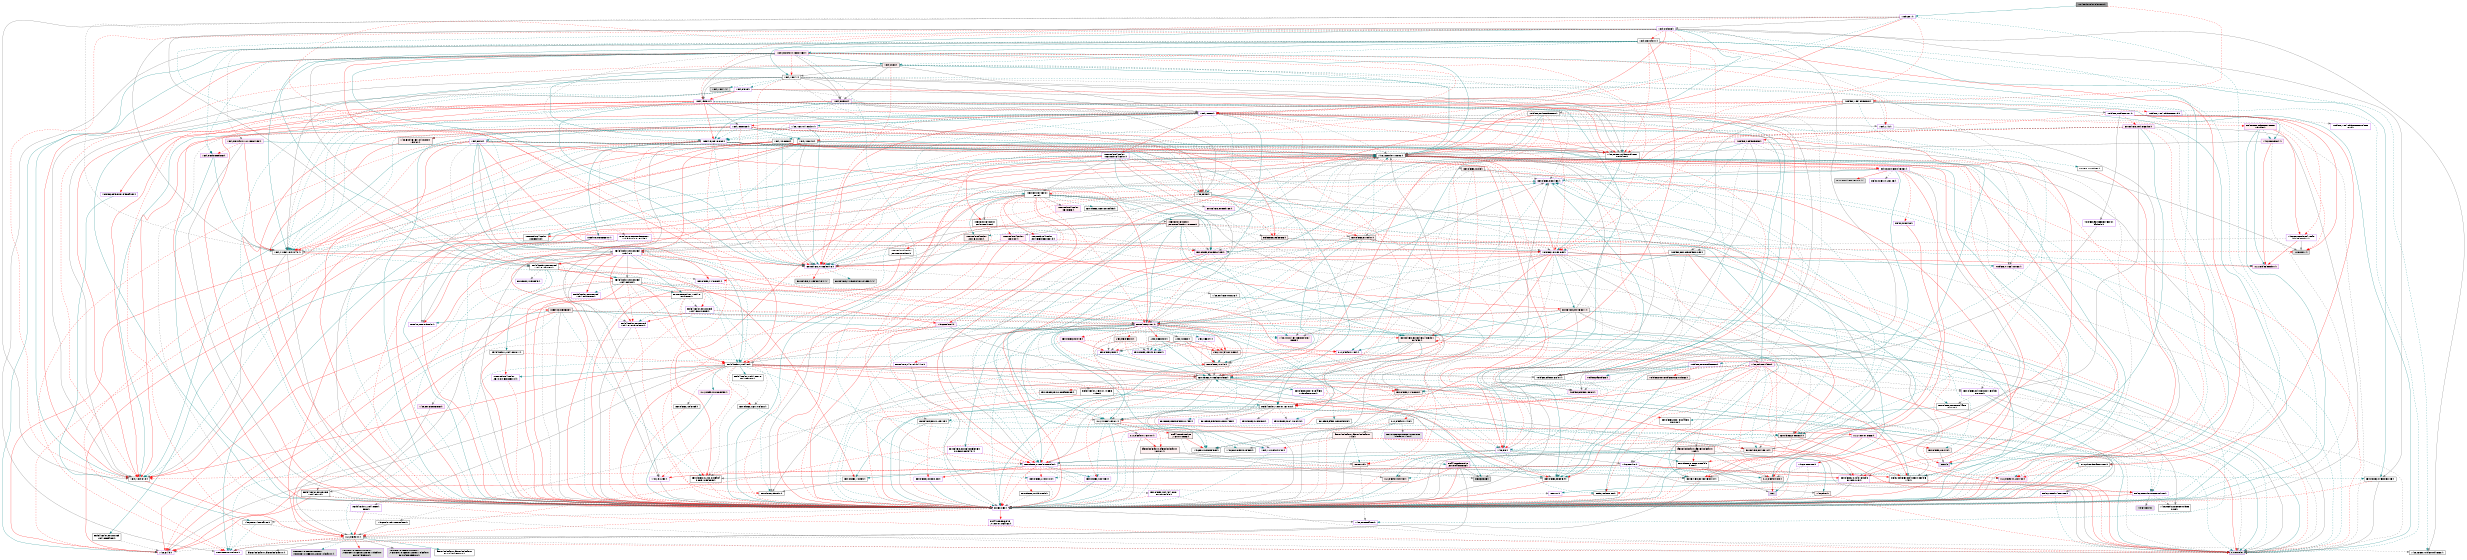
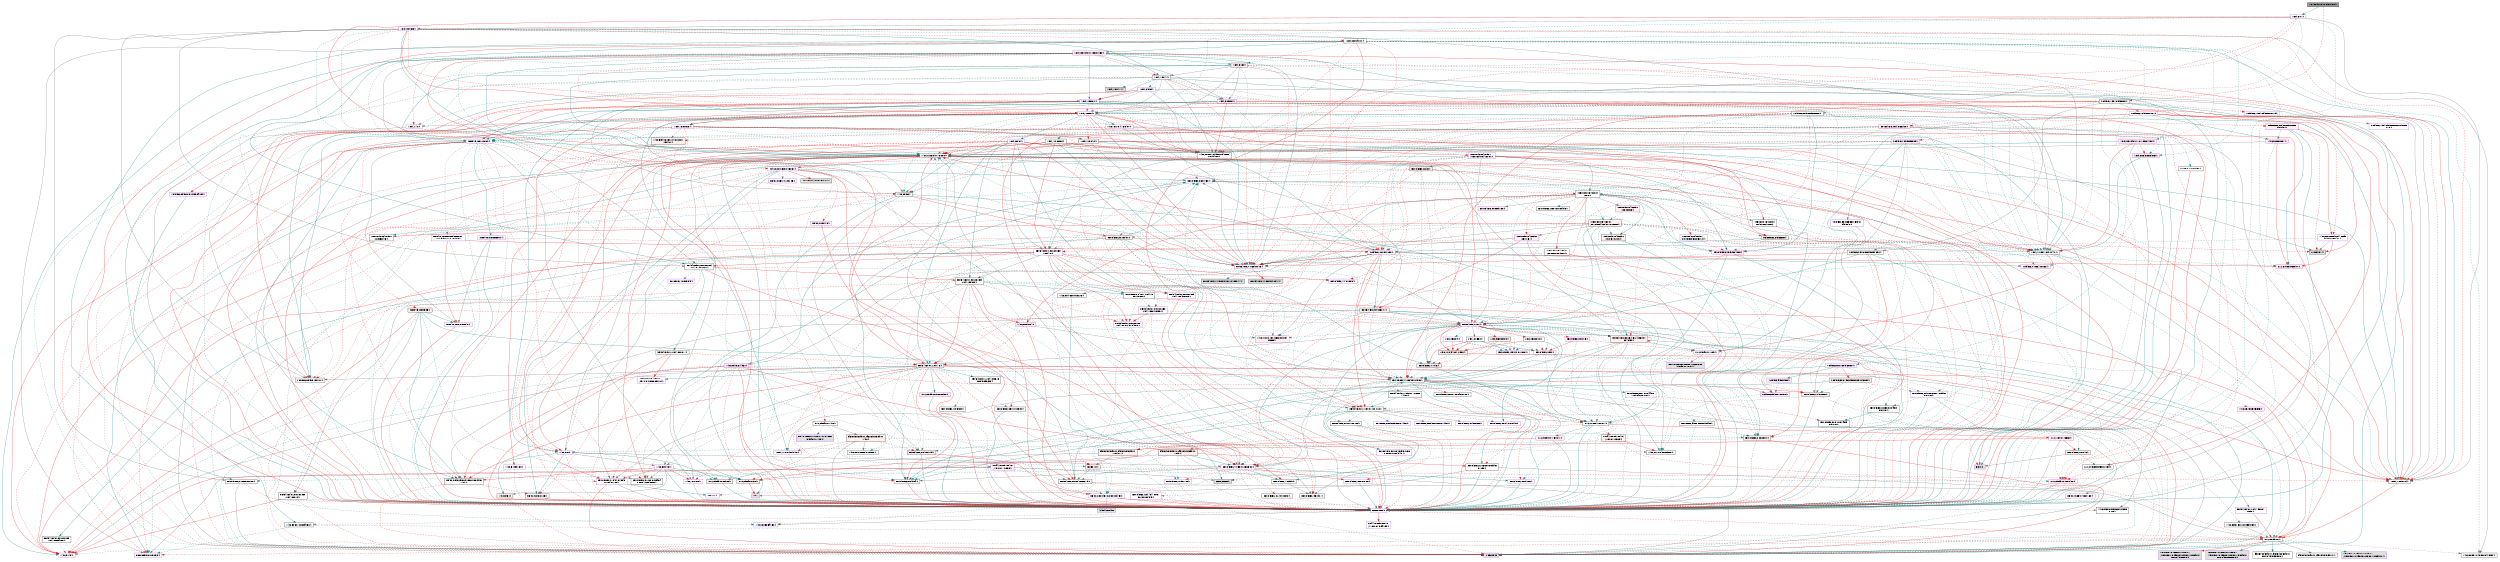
edge "Internationalization /Internationalization.h" -> "HAL/PlatformMisc.h": now "Misc/AssertionMacros.h" -> "HAL/PlatformMisc.h"
edge "Templates/SharedPointer.h" -> "CoreTypes.h": color red -> teal
node "Containers/AllowShrinking.h": removed
node "COMPILED_PLATFORM_HEADER (PlatformMath.h)": added
edge "Templates/UnrealTemplate.h" -> "type_traits": style solid -> dashed
node "ProfilingDebugging /CpuProfilerTrace.h": label "ProfilingDebugging /CpuProfilerTrace.h" -> "ProfilingDebugging /MemoryImage.h"
edge "Misc/Crc.h" -> "Traits/IsCharType.h": style dashed -> solid
